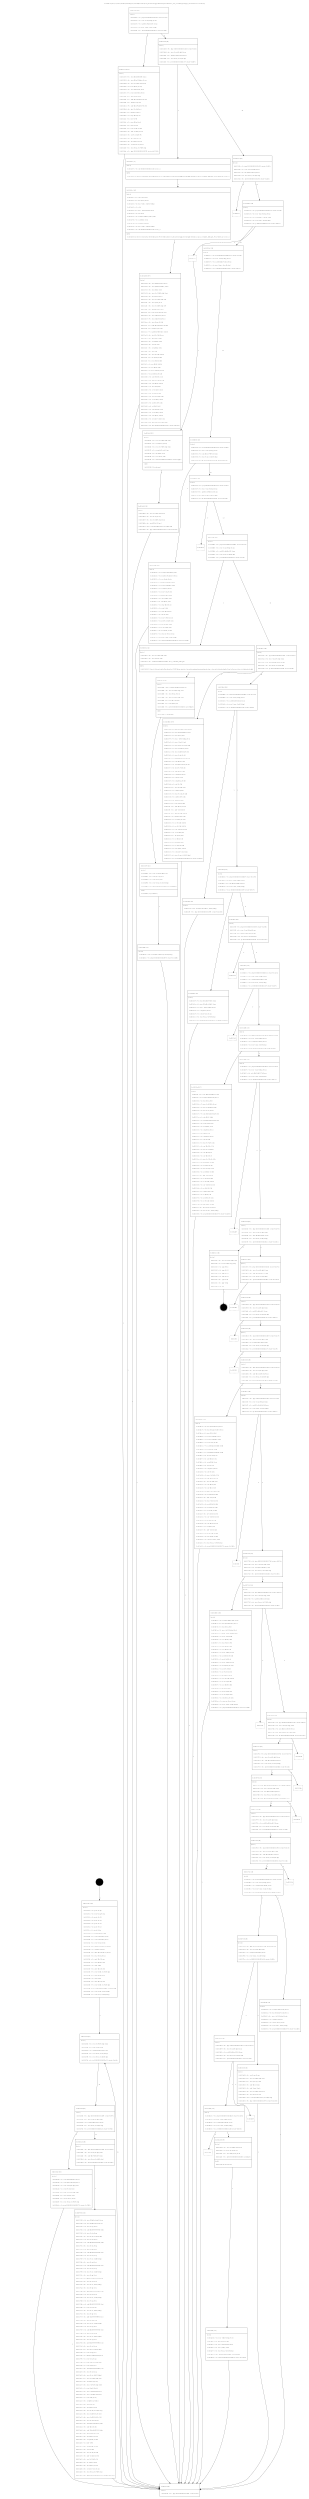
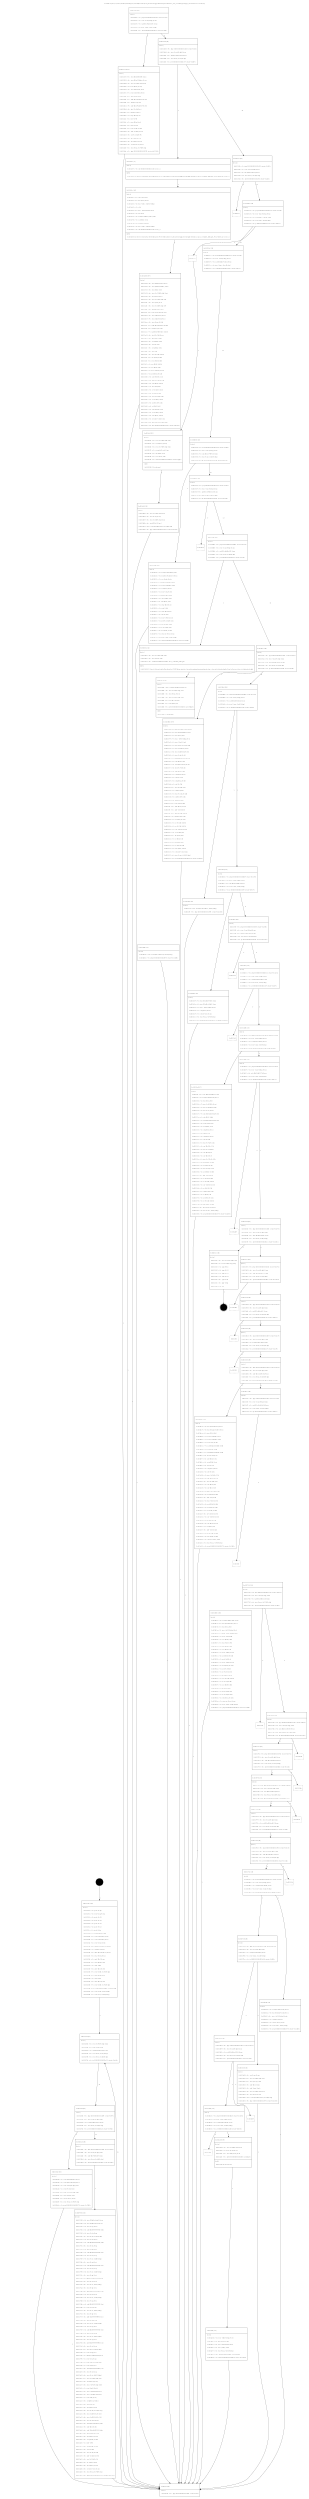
node "0x401d93 [21]": removed
node "0x401708 [28]": removed
